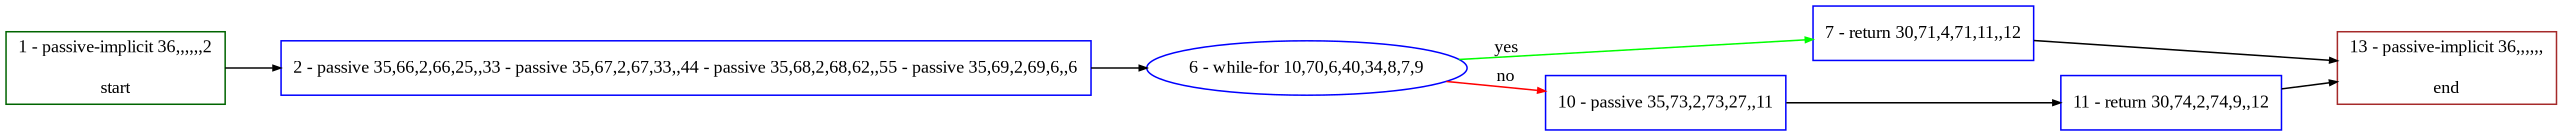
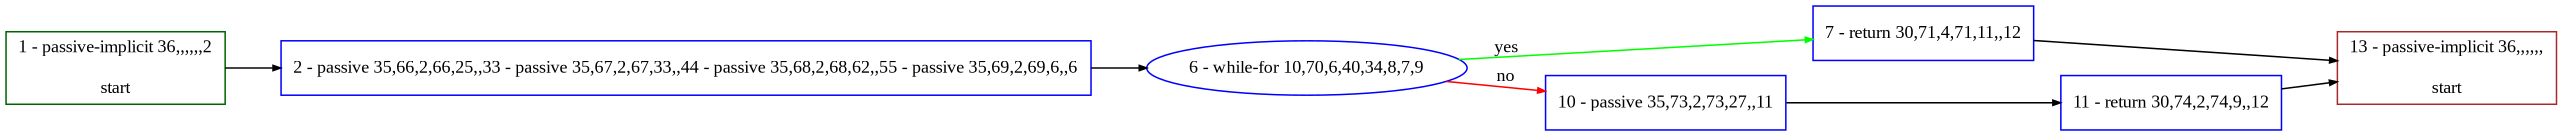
node "13 - passive-implicit 36,,,,,, end": label "13 - passive-implicit 36,,,,,, end" -> "13 - passive-implicit 36,,,,,, start"
